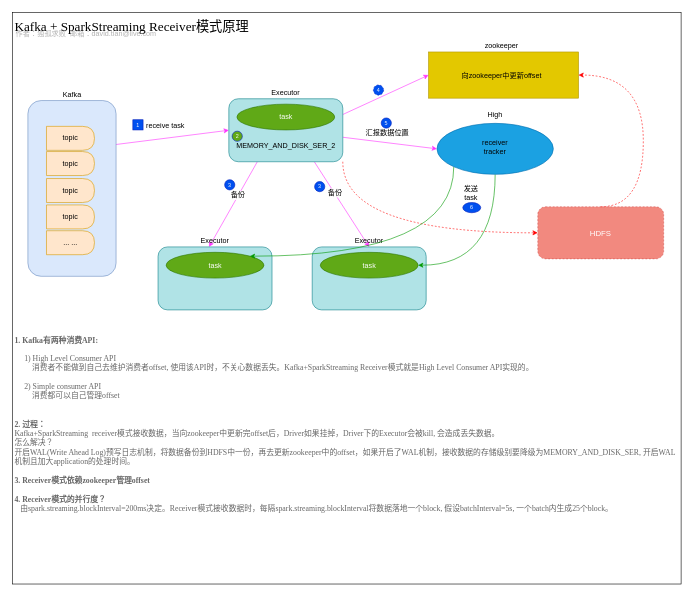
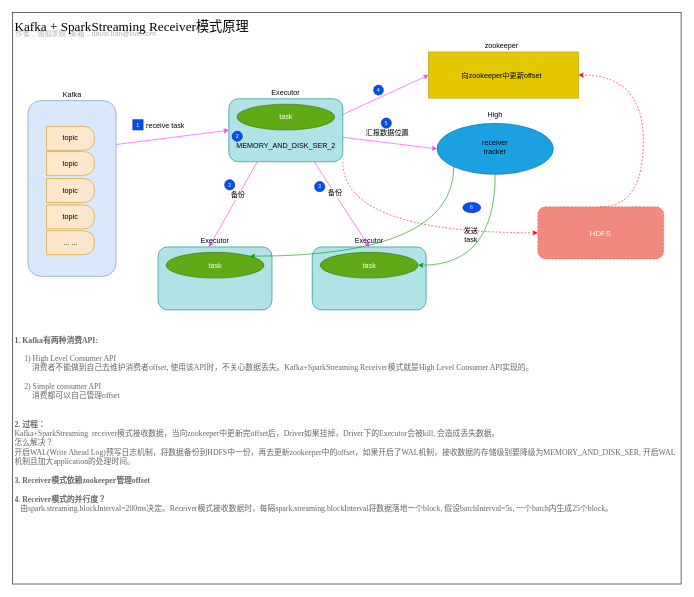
node "2": fillcolor #60a917 -> #0050ef
node "发送task": moved (471, 193) -> (471, 235)
